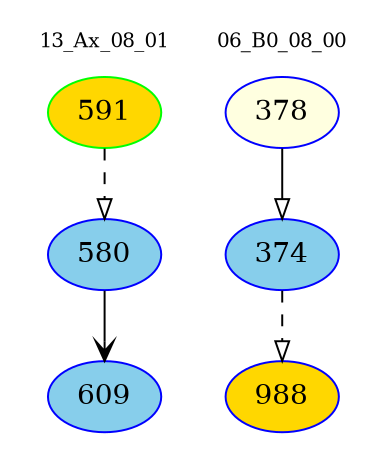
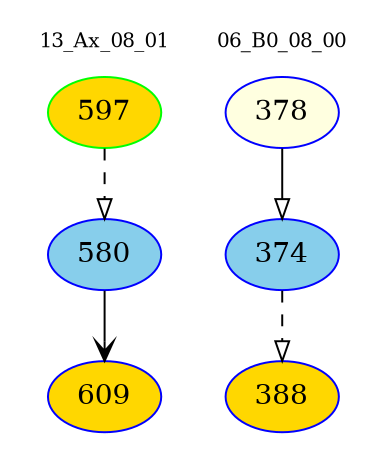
node "591": label "591" -> "597"
node "609": fillcolor skyblue -> gold
node "988": label "988" -> "388"
